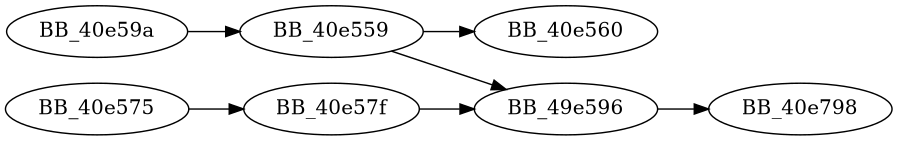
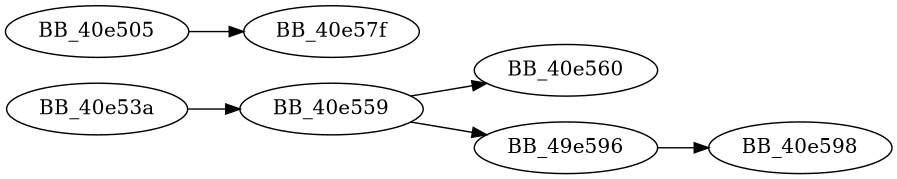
node "BB_40e59a": label "BB_40e59a" -> "BB_40e53a"
node "BB_40e575": label "BB_40e575" -> "BB_40e505"
edge "BB_40e57f" -> "BB_49e596": removed
node "BB_40e798": label "BB_40e798" -> "BB_40e598"
